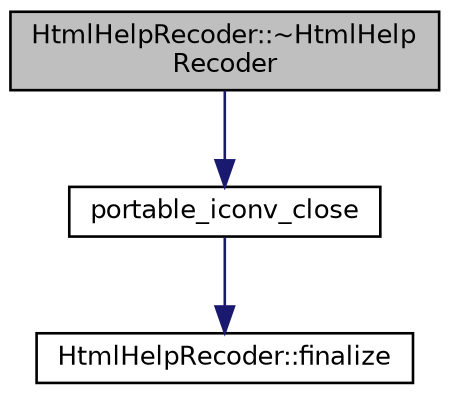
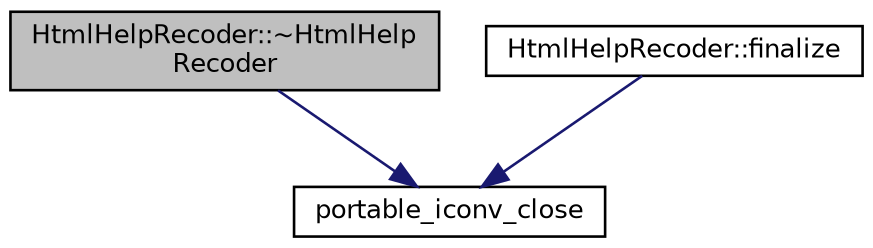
edge "portable_iconv_close" -> "HtmlHelpRecoder::finalize": reversed
